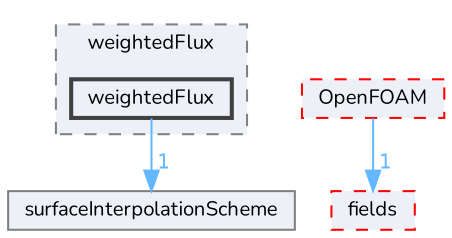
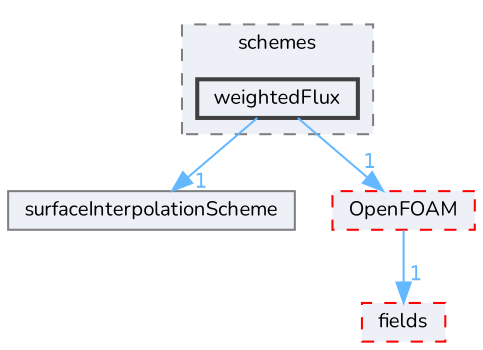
cluster "weightedFlux": label "weightedFlux" -> "schemes"
edge "weightedFlux" -> "OpenFOAM": added
